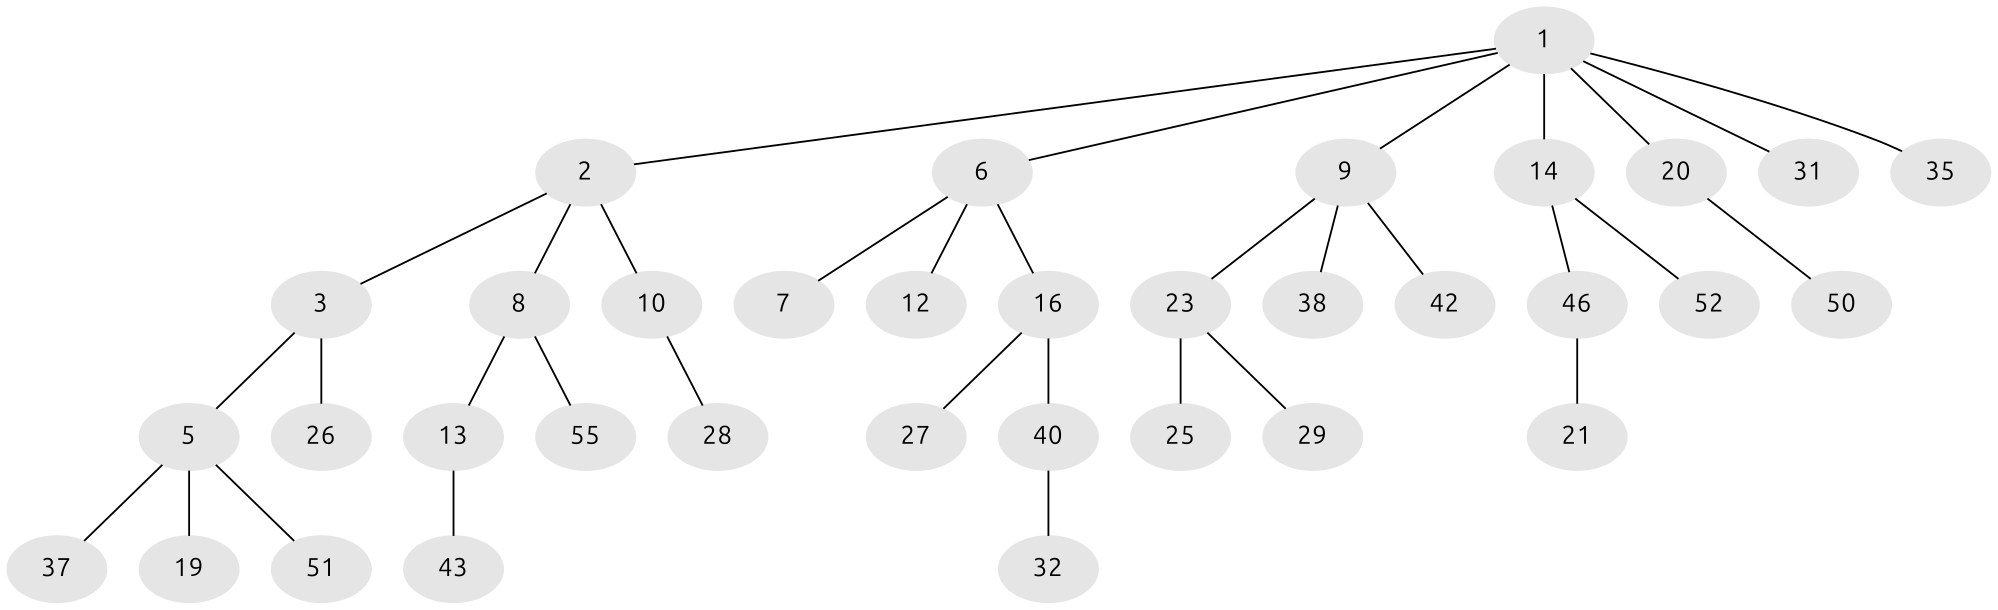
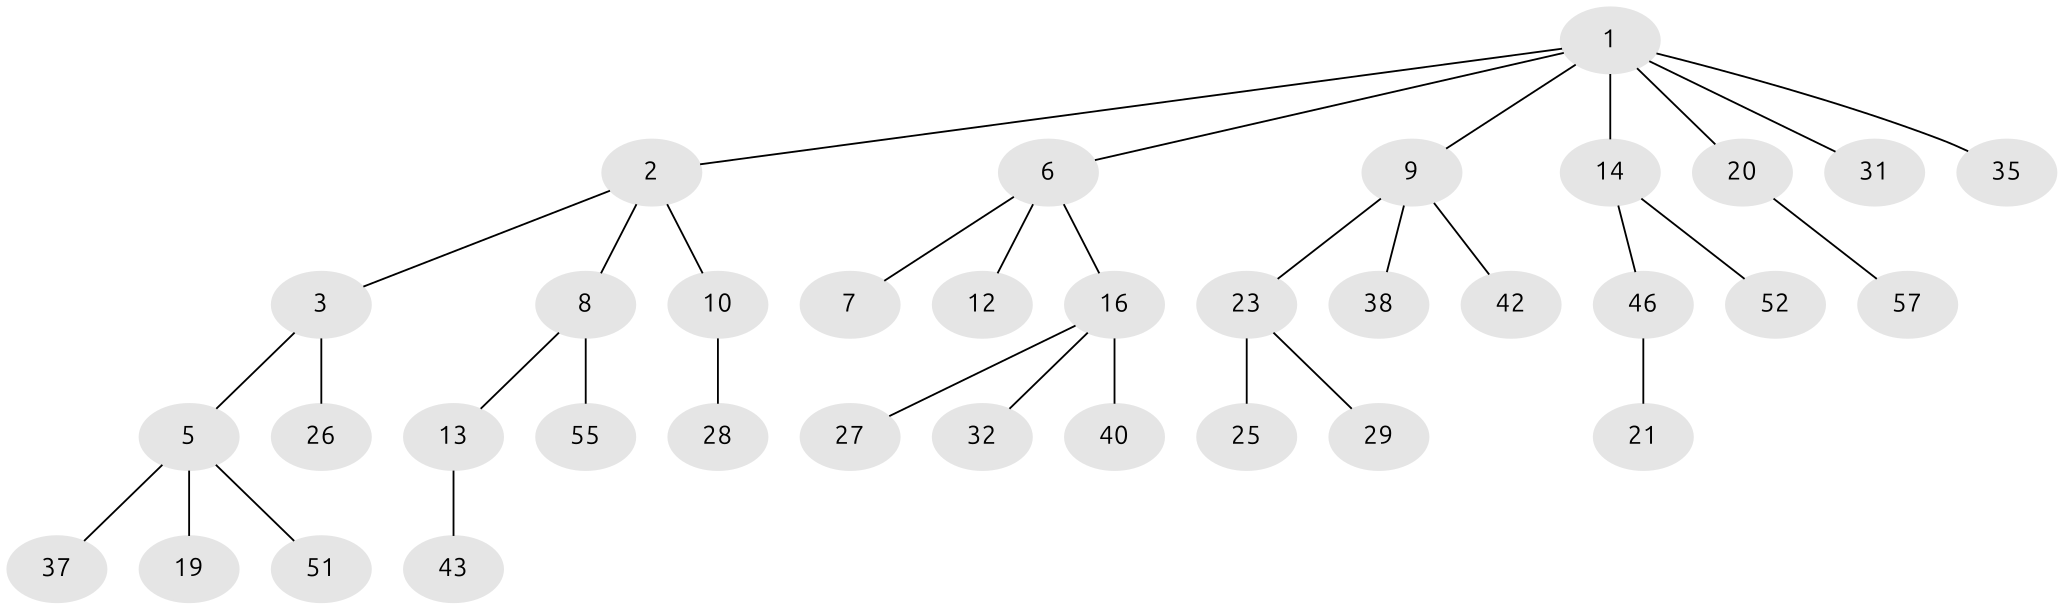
node "50": label "50" -> "57"
edge "40" -- "32": now "16" -- "32"
